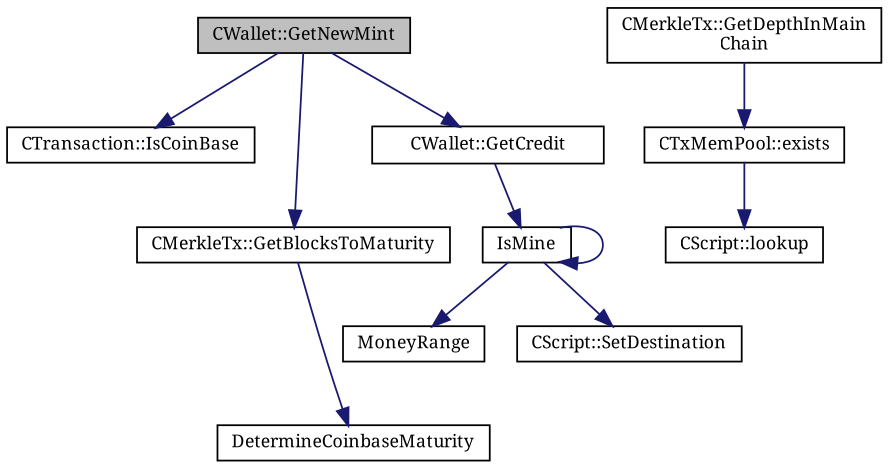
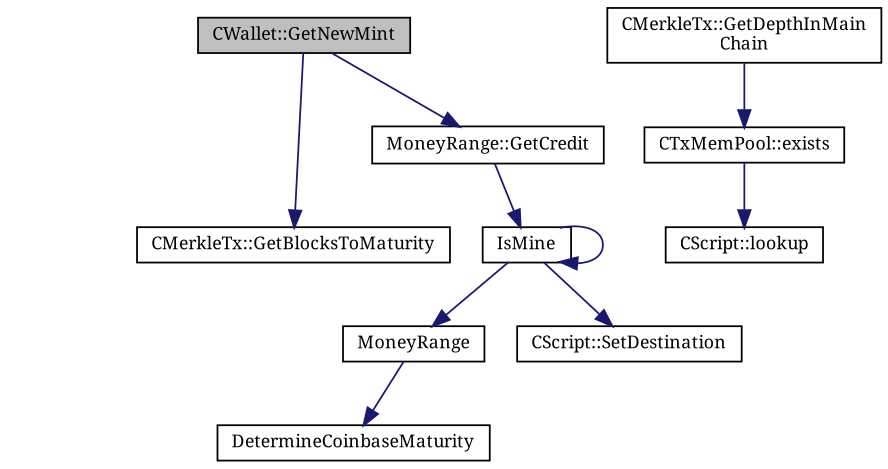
node "CTransaction::IsCoinBase": removed
node "CWallet::GetCredit": label "CWallet::GetCredit" -> "MoneyRange::GetCredit"
edge "CMerkleTx::GetBlocksToMaturity" -> "DetermineCoinbaseMaturity": now "MoneyRange" -> "DetermineCoinbaseMaturity"
